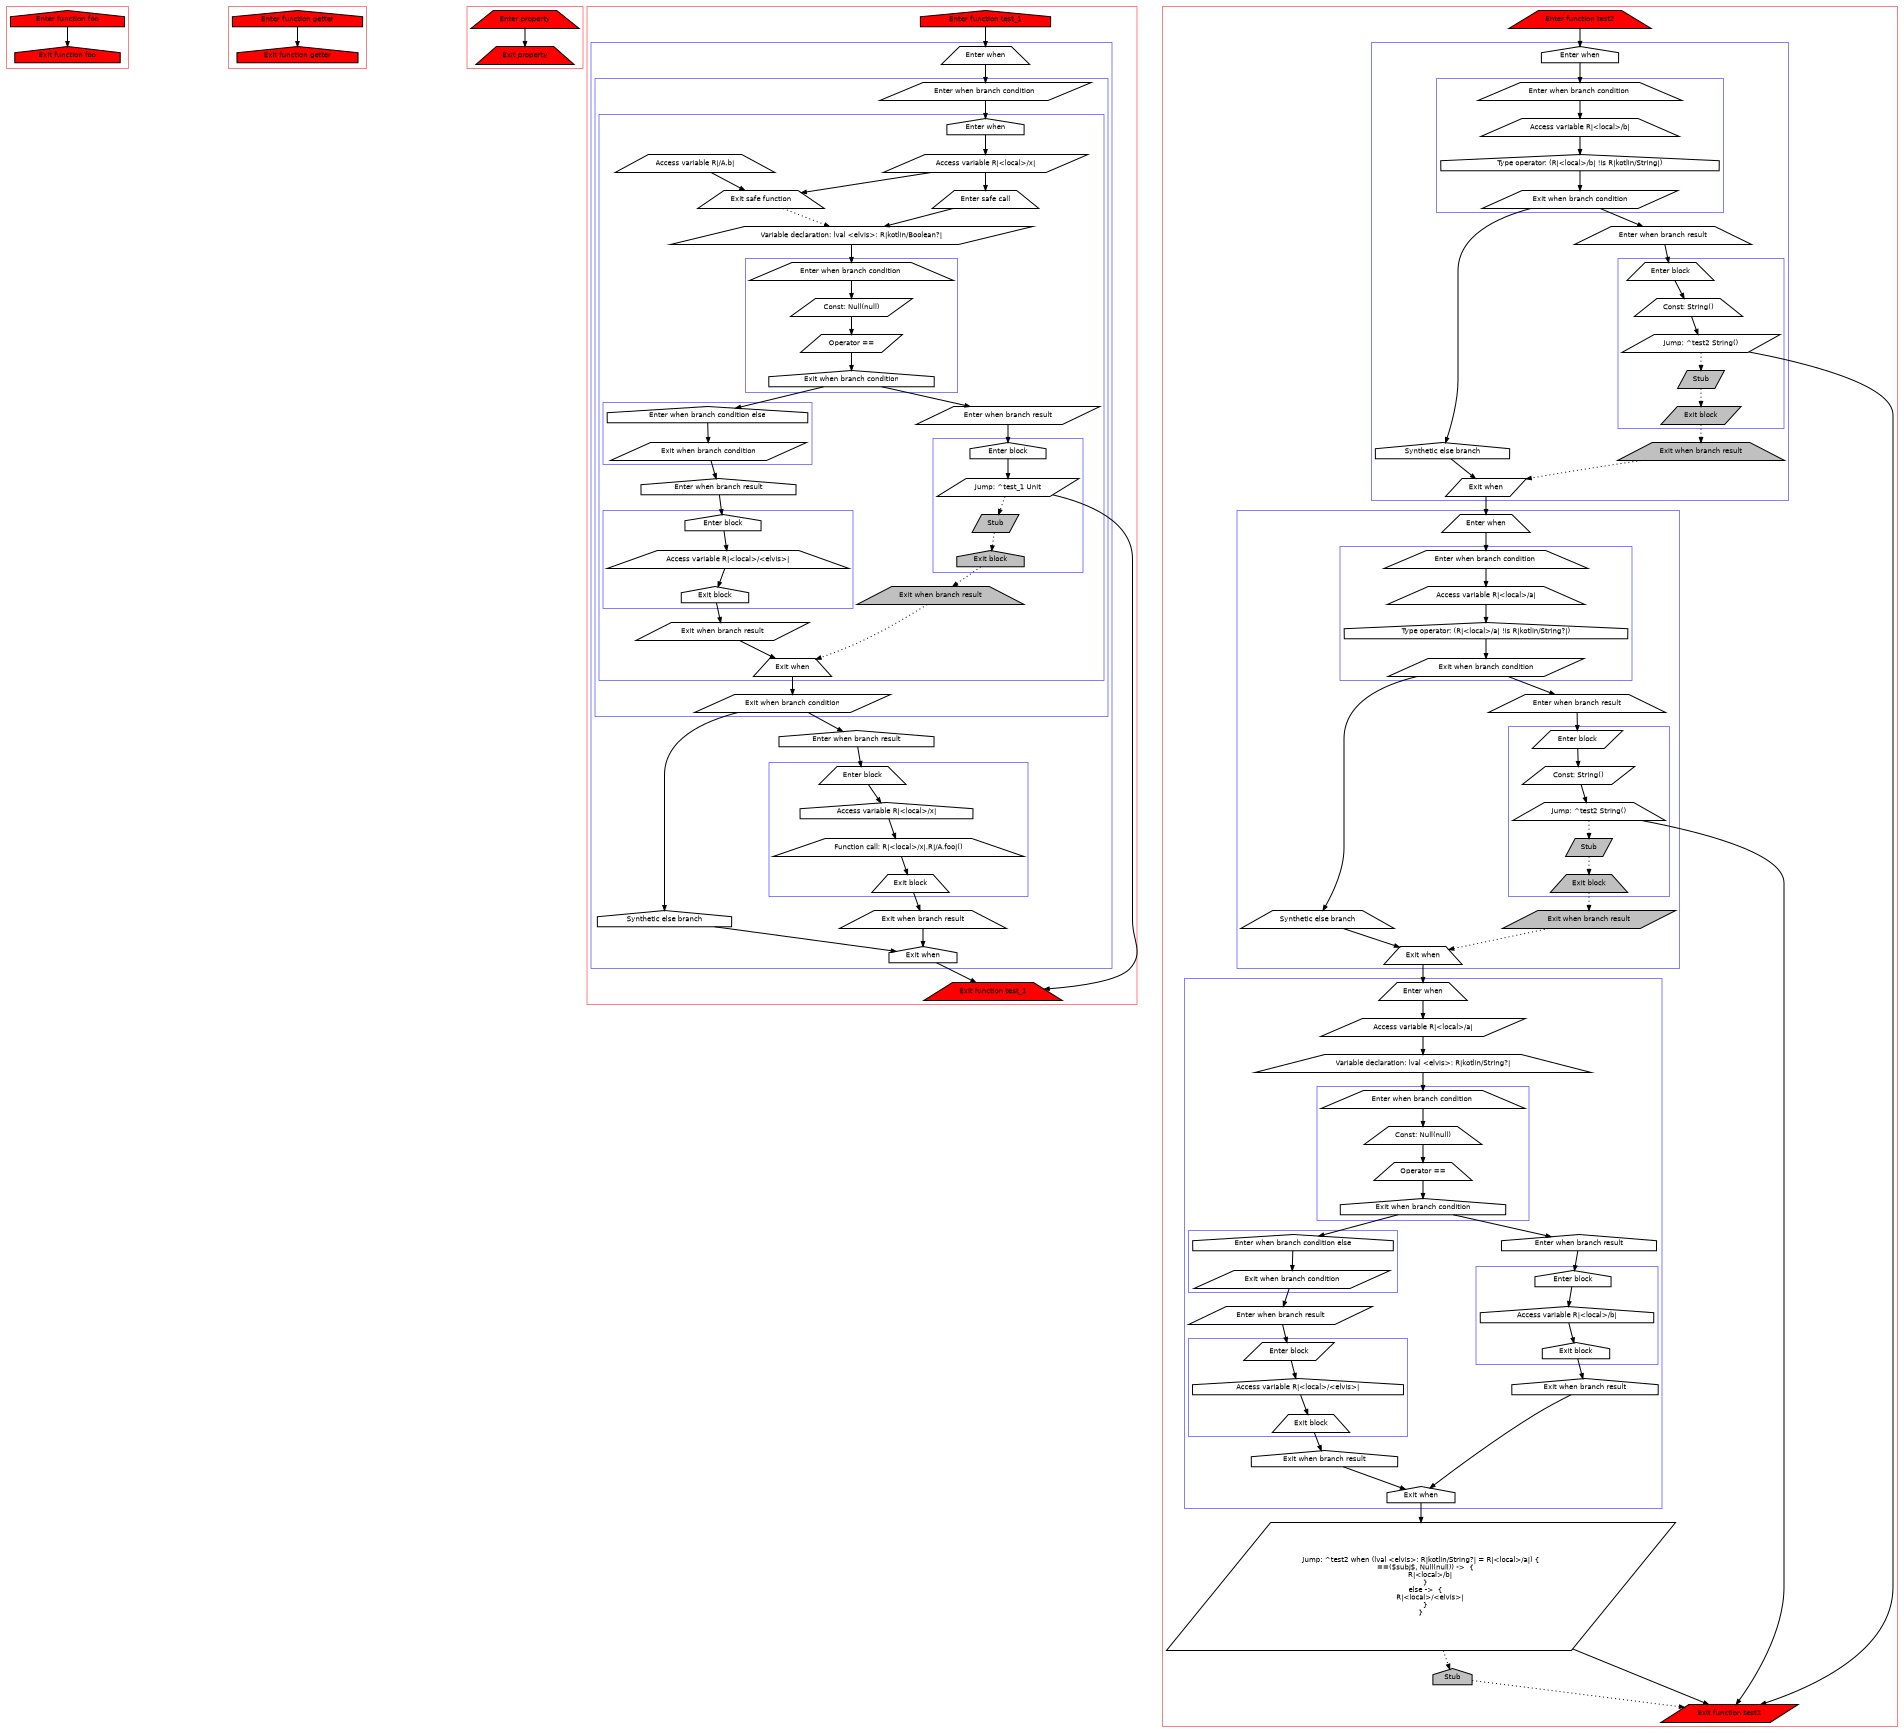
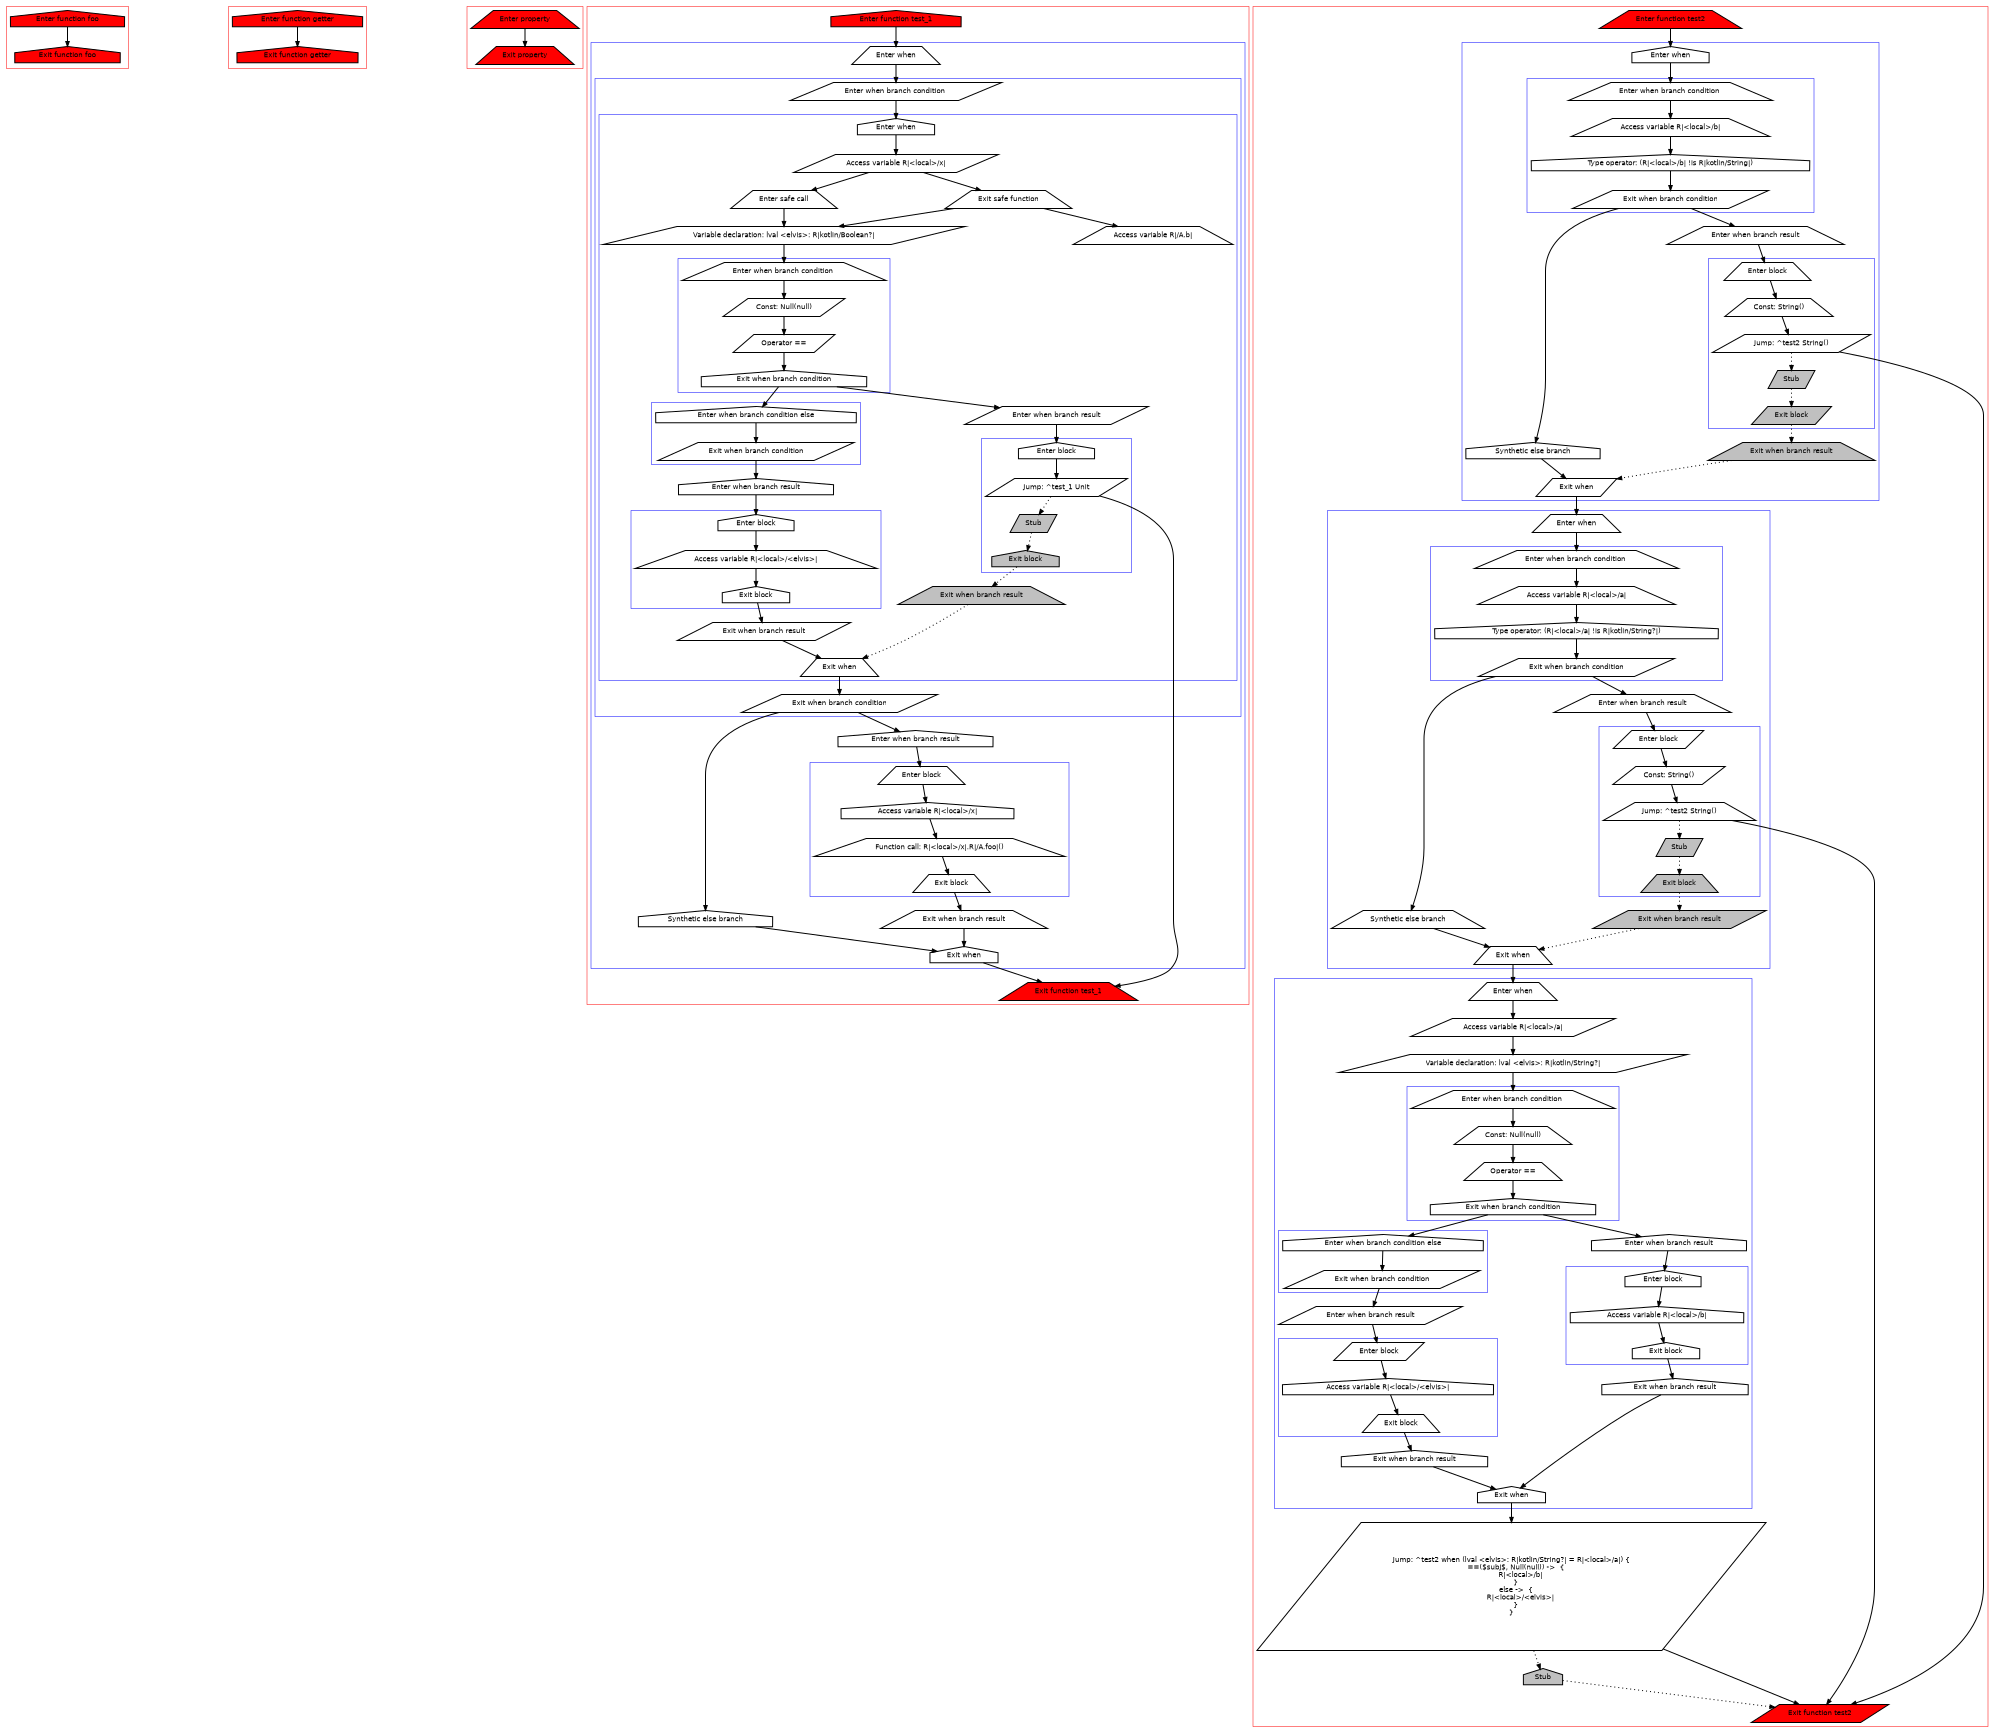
edge "Access variable R|/A.b|" -> "Exit safe function": reversed
edge "Exit safe function" -> "Variable declaration: lval <elvis>: R|kotlin/Boolean?|": style dotted -> solid
node "Variable declaration: lval <elvis>: R|kotlin/String?|": shape trapezium -> parallelogram
